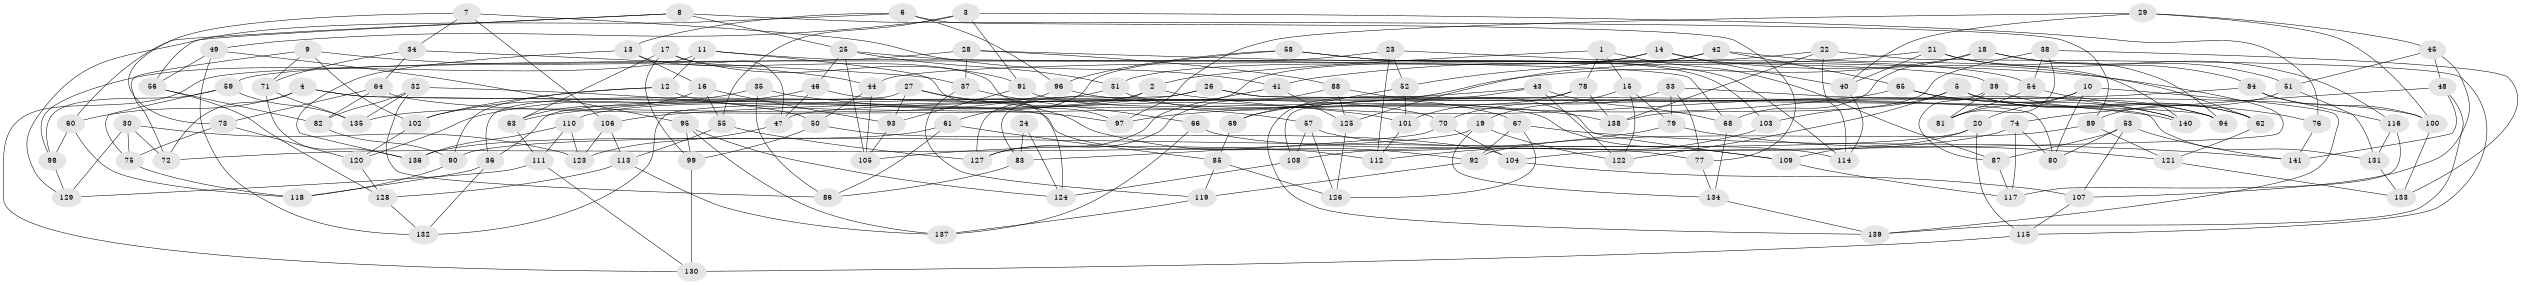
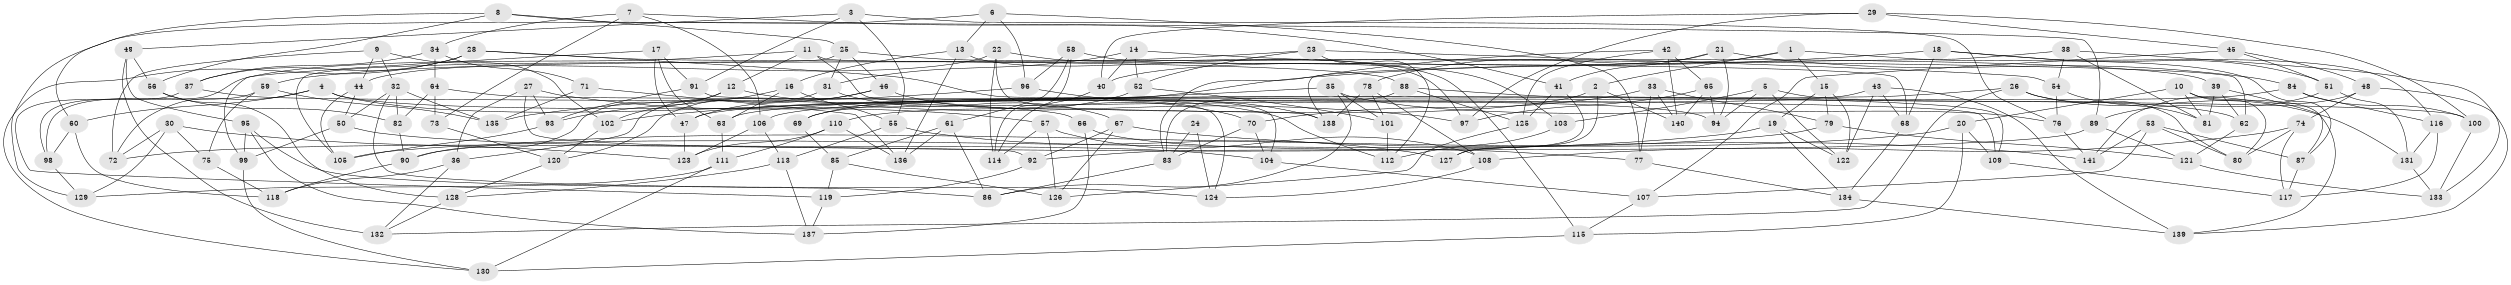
edge "9" -- "71": now "9" -- "32"
edge "35" -- "76": added
edge "88" -- "127": now "88" -- "83"
edge "73" -- "75": removed
